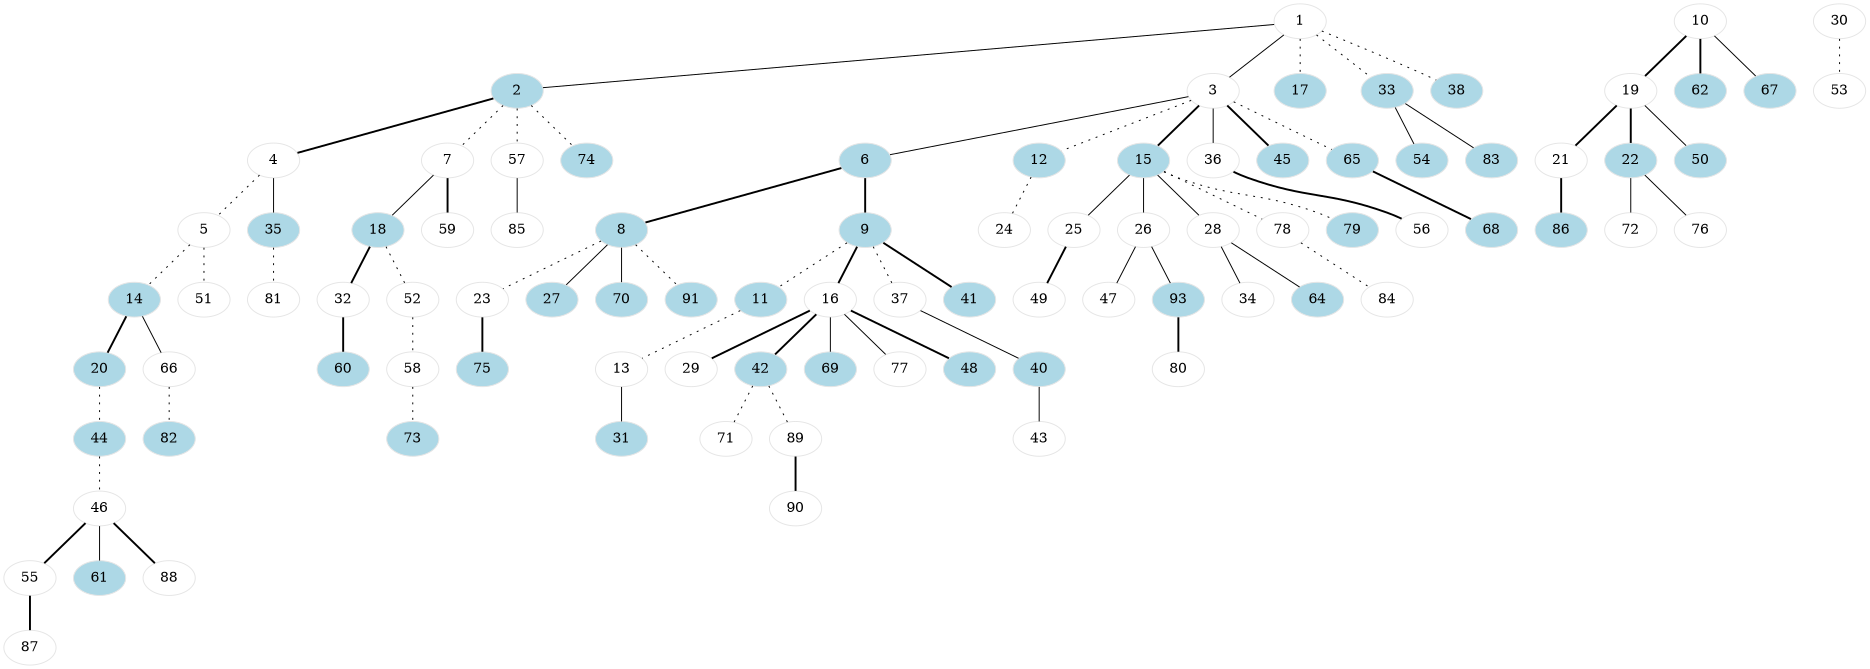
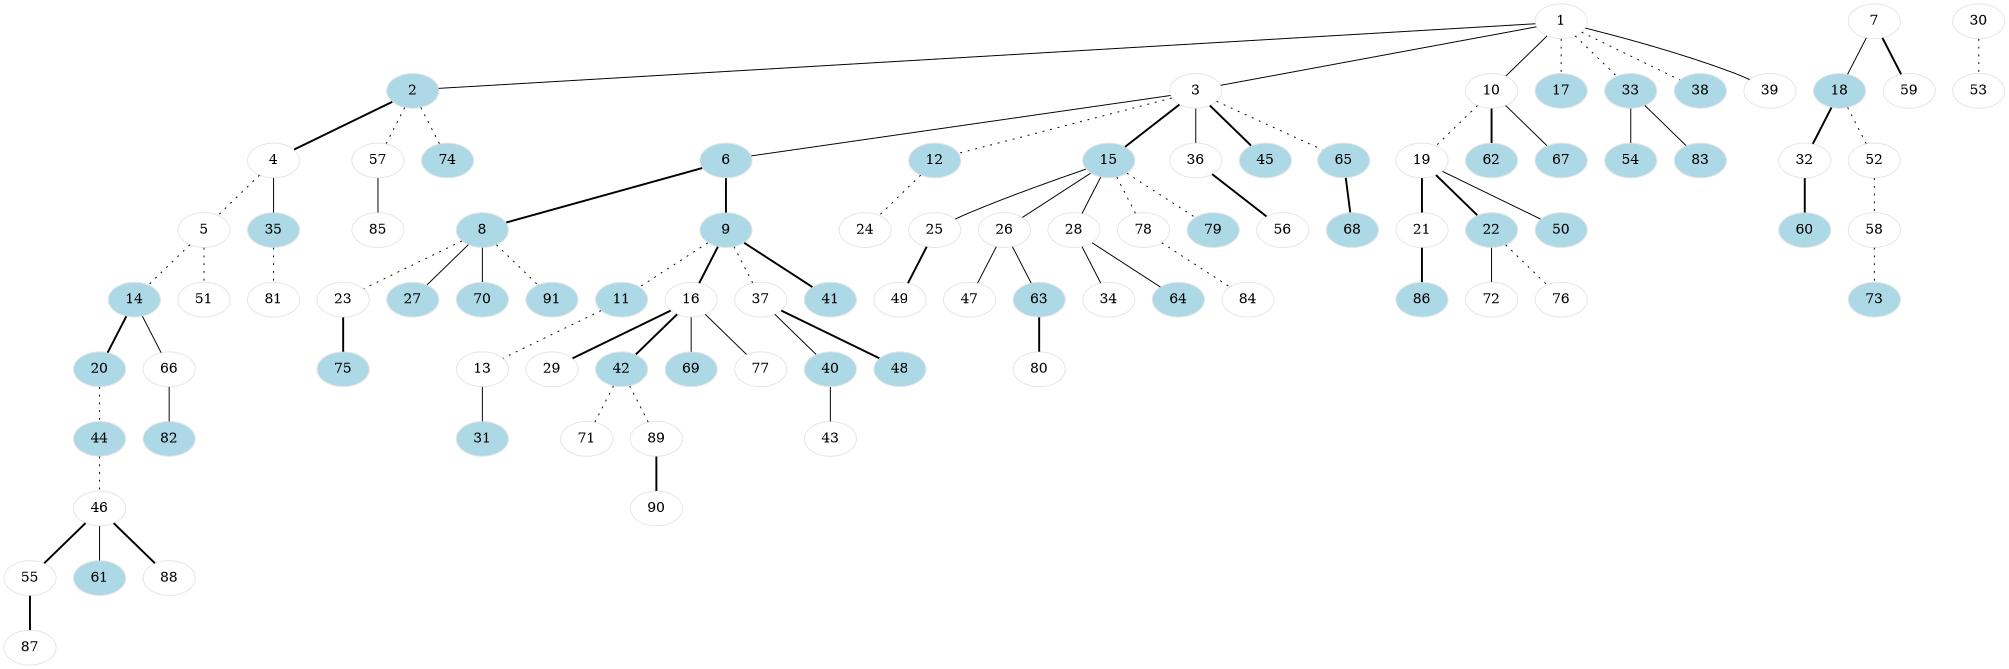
edge "1" -- "10": added
edge "10" -- "19": style bold -> dotted
node "39": added
edge "2" -- "7": removed
edge "22" -- "76": style solid -> dotted
node "93": label "93" -> "63"
edge "16" -- "48": now "37" -- "48"
edge "66" -- "82": style dotted -> solid
